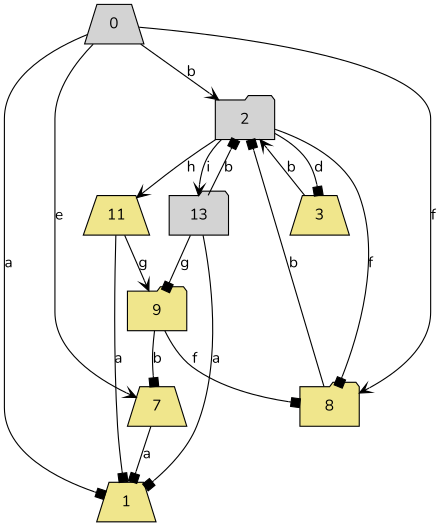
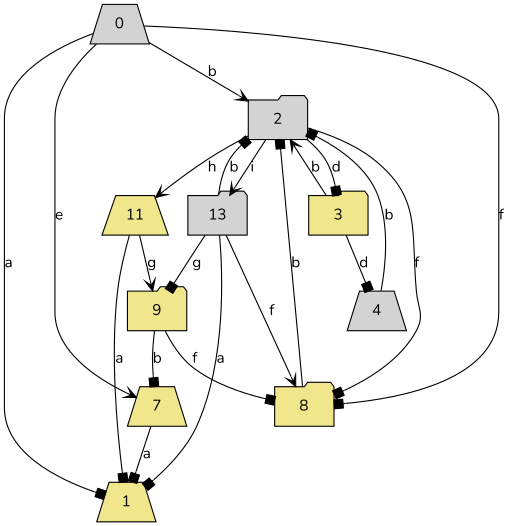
edge "0" -> "8": arrowhead vee -> box
node "3": shape trapezium -> folder
edge "13" -> "8": added, label "f"
node "4": added
